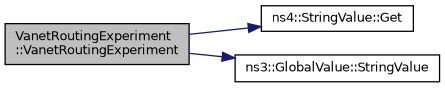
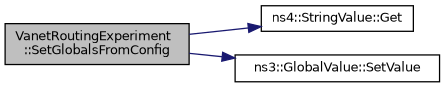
node "VanetRoutingExperiment ::VanetRoutingExperiment": label "VanetRoutingExperiment ::VanetRoutingExperiment" -> "VanetRoutingExperiment ::SetGlobalsFromConfig"
node "ns3::GlobalValue::StringValue": label "ns3::GlobalValue::StringValue" -> "ns3::GlobalValue::SetValue"
